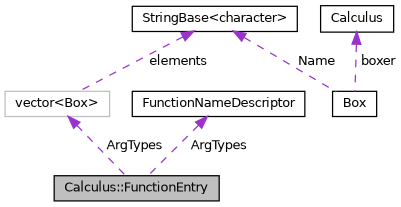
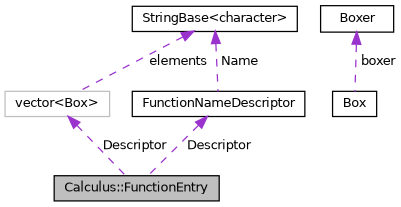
node "Calculus": label "Calculus" -> "Boxer"
edge "Box" -> "StringBase<character>": now "FunctionNameDescriptor" -> "StringBase<character>"
edge "Calculus::FunctionEntry" -> "vector<Box>": label " ArgTypes" -> " Descriptor"
edge "Calculus::FunctionEntry" -> "FunctionNameDescriptor": label " ArgTypes" -> " Descriptor"
